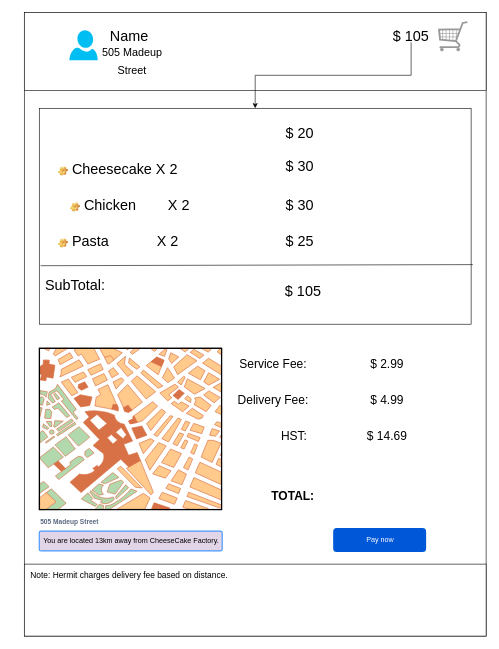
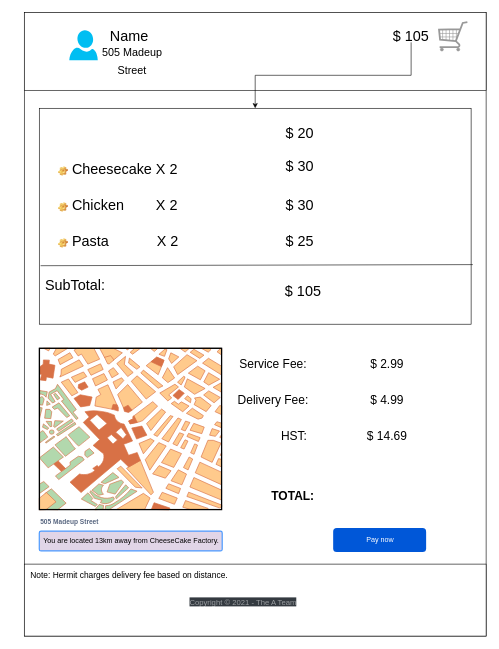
node "Chicken X 2": moved (132, 207) -> (120, 207)
node "Copyright © 2021 - The A Team": added
